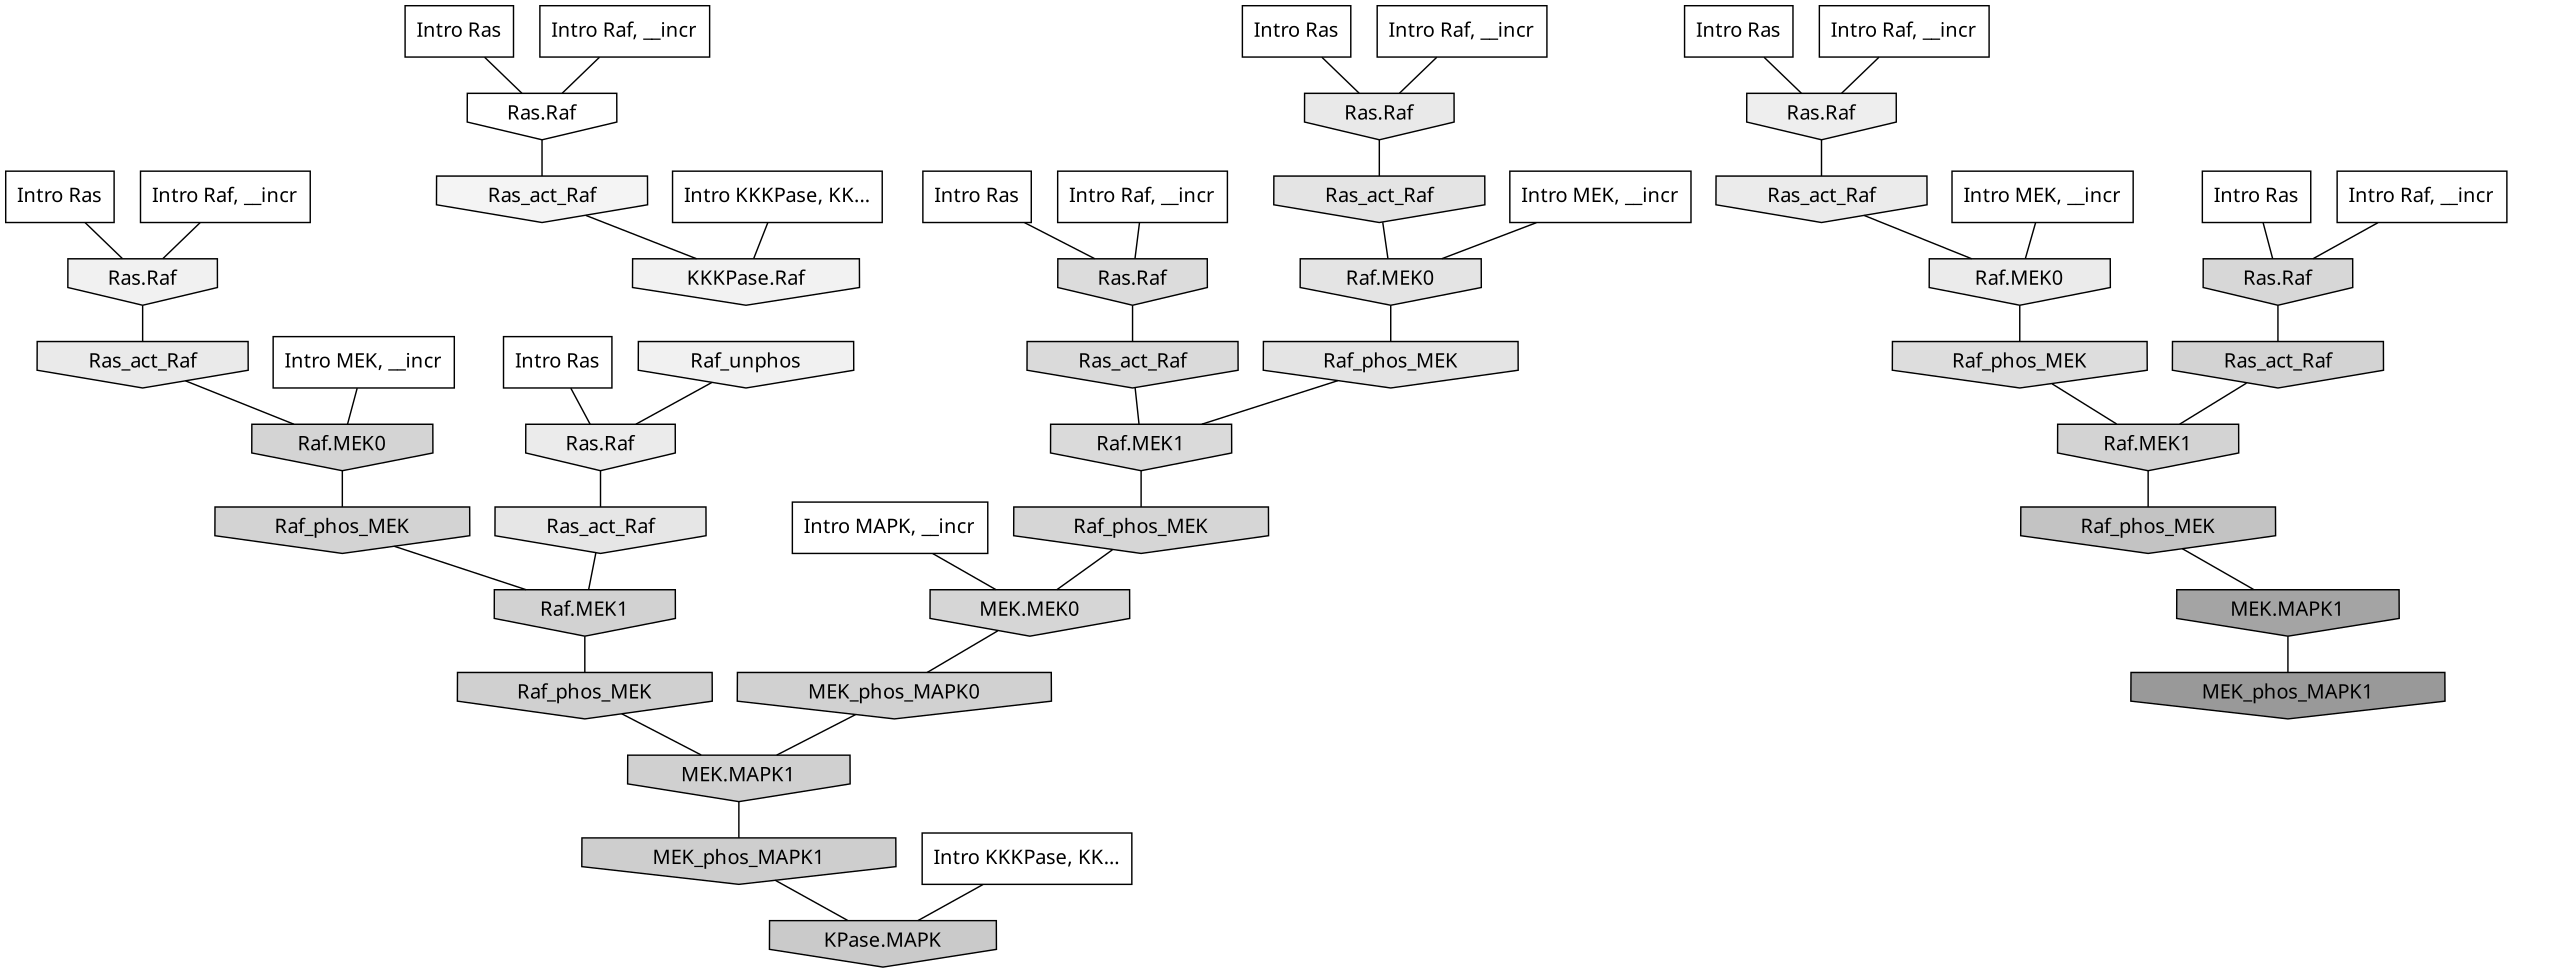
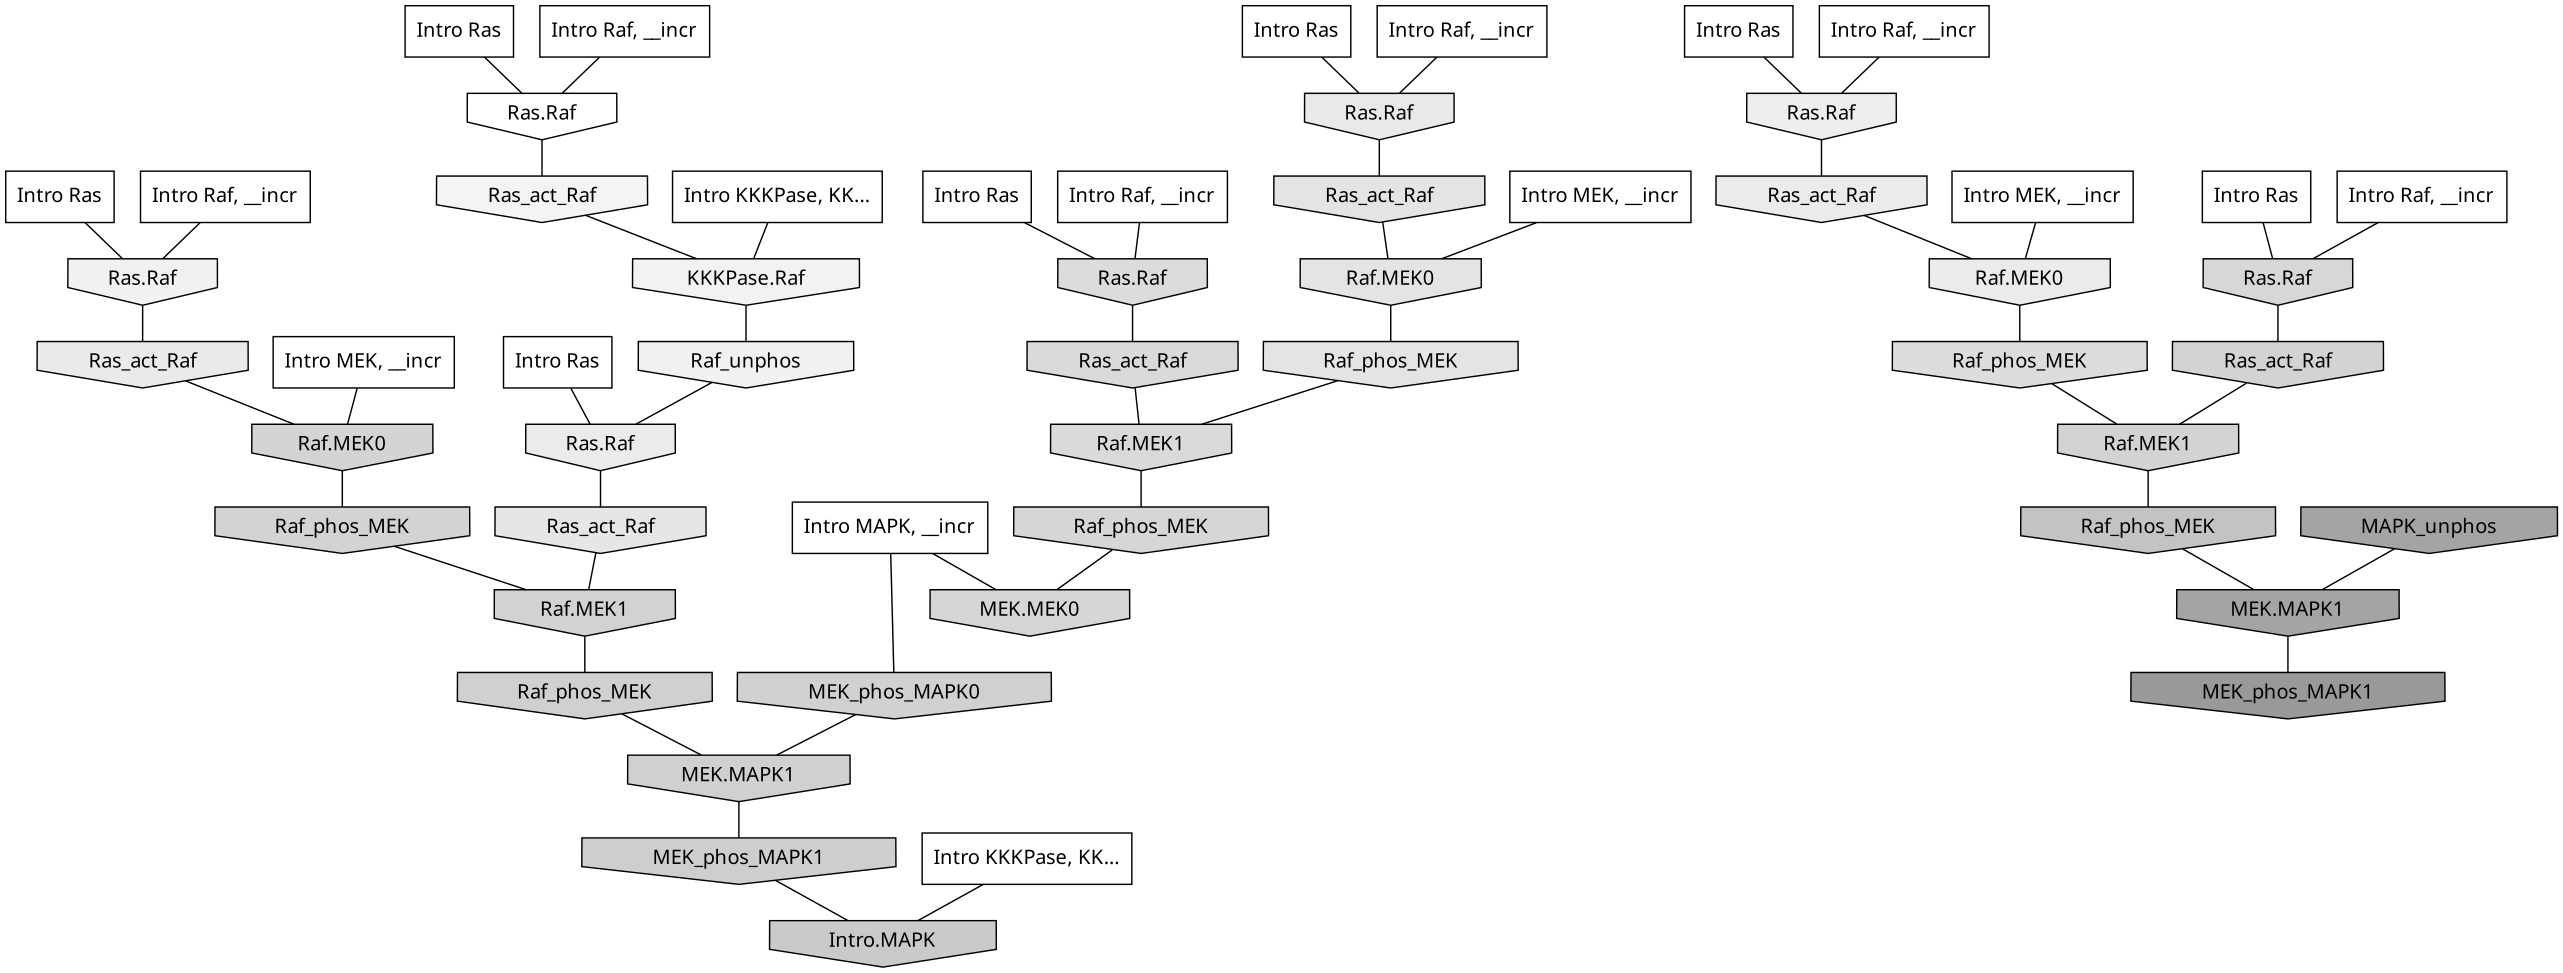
edge "KKKPase.Raf" -- "Raf_unphos": added
node "MAPK_unphos": added
edge "MEK.MEK0" -- "MEK_phos_MAPK0": now "Intro MAPK, __incr" -- "MEK_phos_MAPK0"
node "KPase.MAPK": label "KPase.MAPK" -> "Intro.MAPK"
